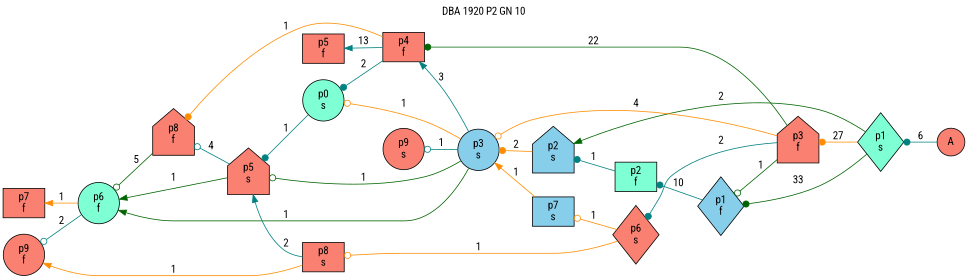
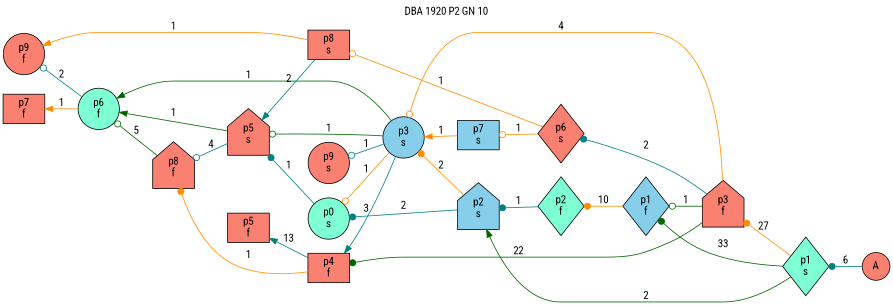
edge "p4 f" -> "p0 s": now "p2 s" -> "p0 s"
node "p2 f": shape box -> diamond
edge "p1 f" -> "p2 f": color teal -> darkorange
